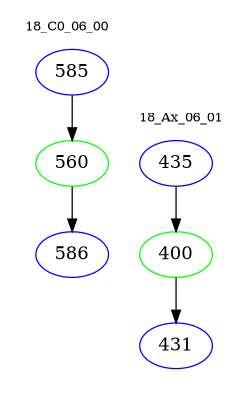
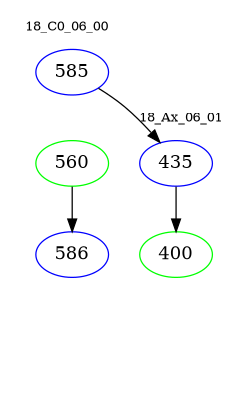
edge "585" -> "560": now "585" -> "435"
node "431": removed
